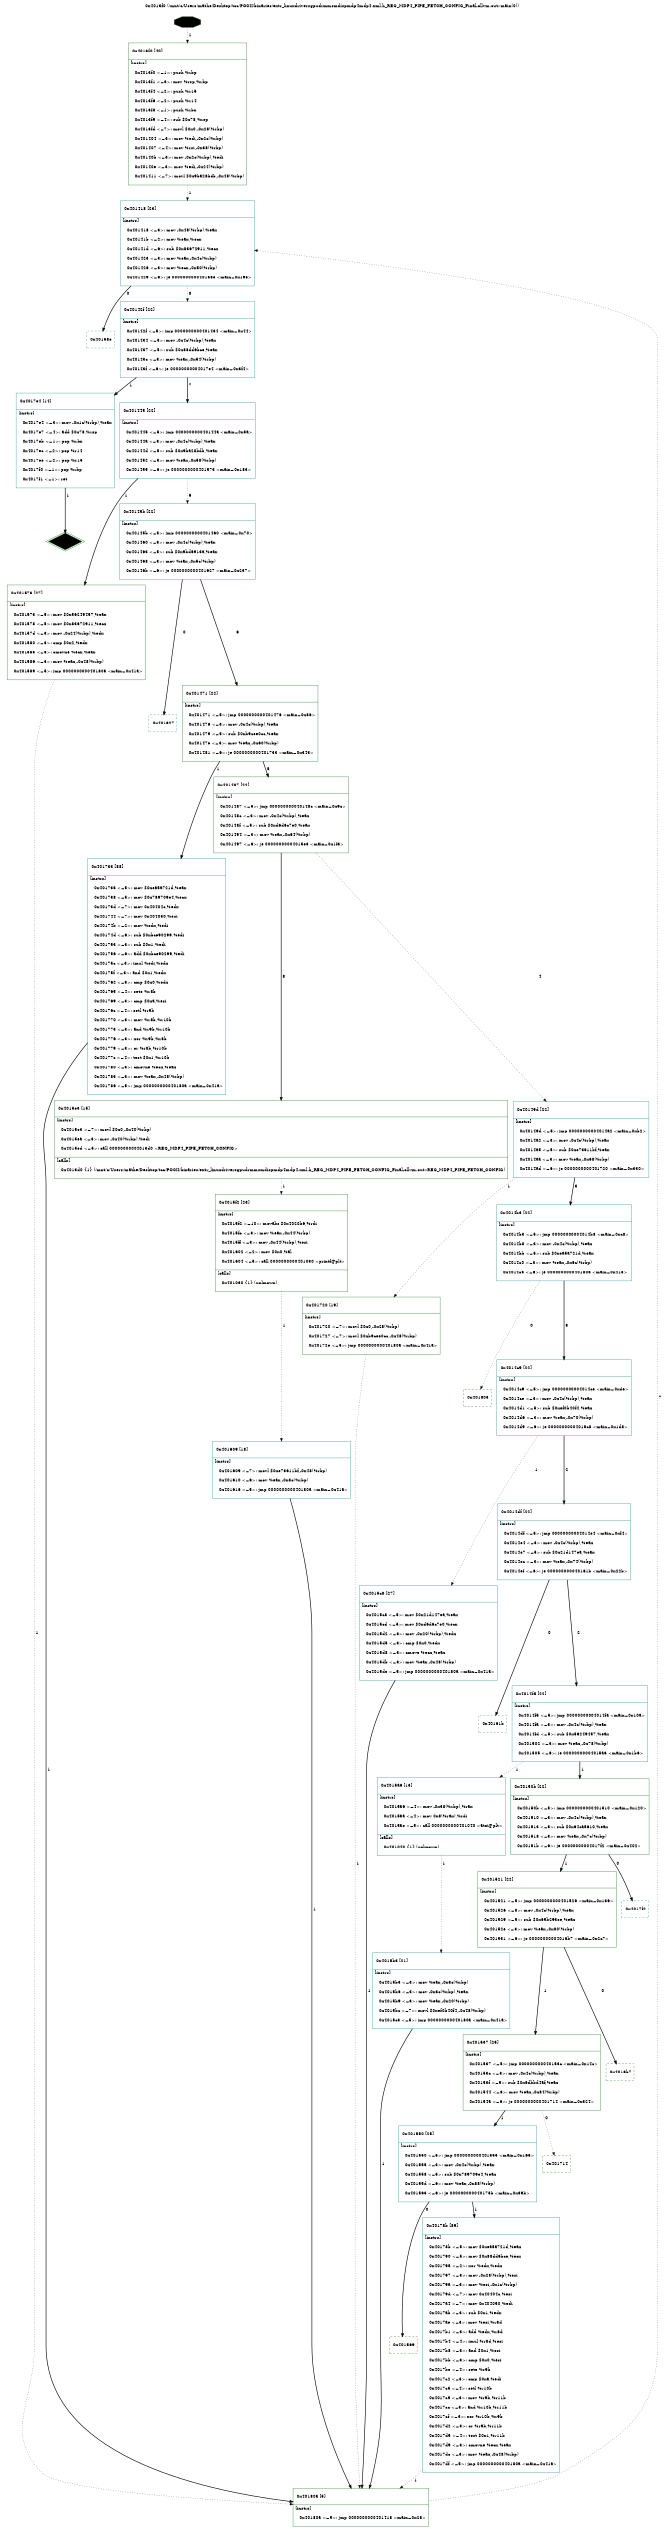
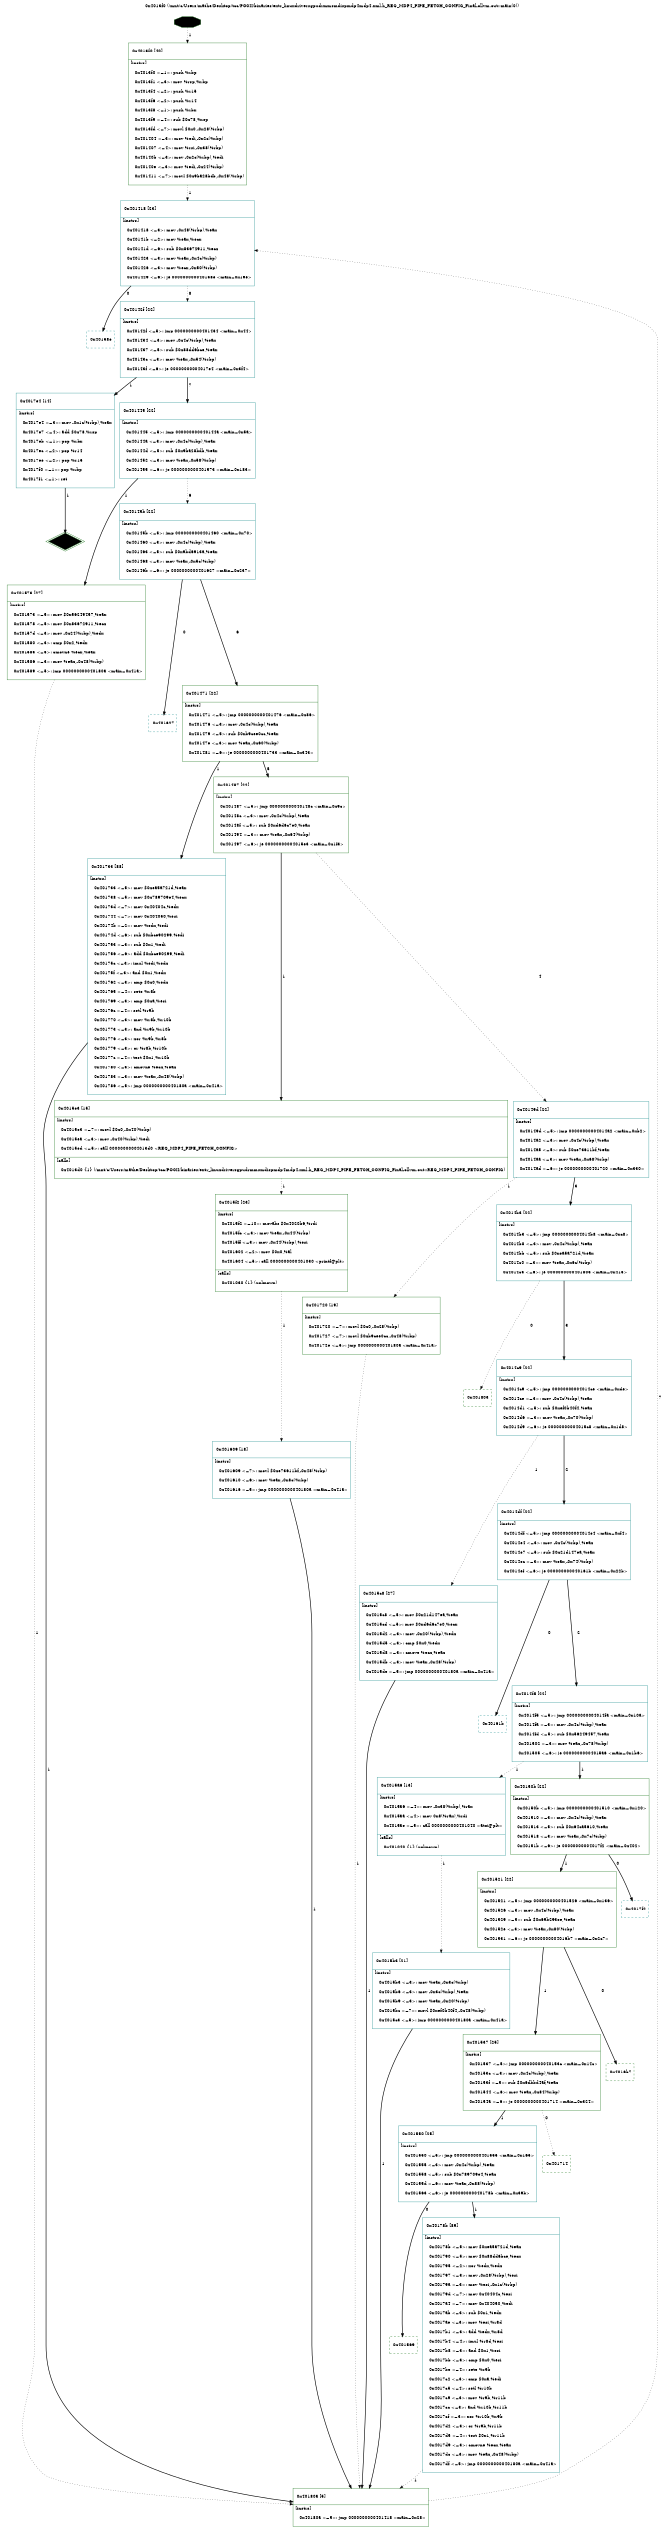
edge "0x401487 [22]" -> "0x4015e3 [15]": label " 8" -> " 1"
